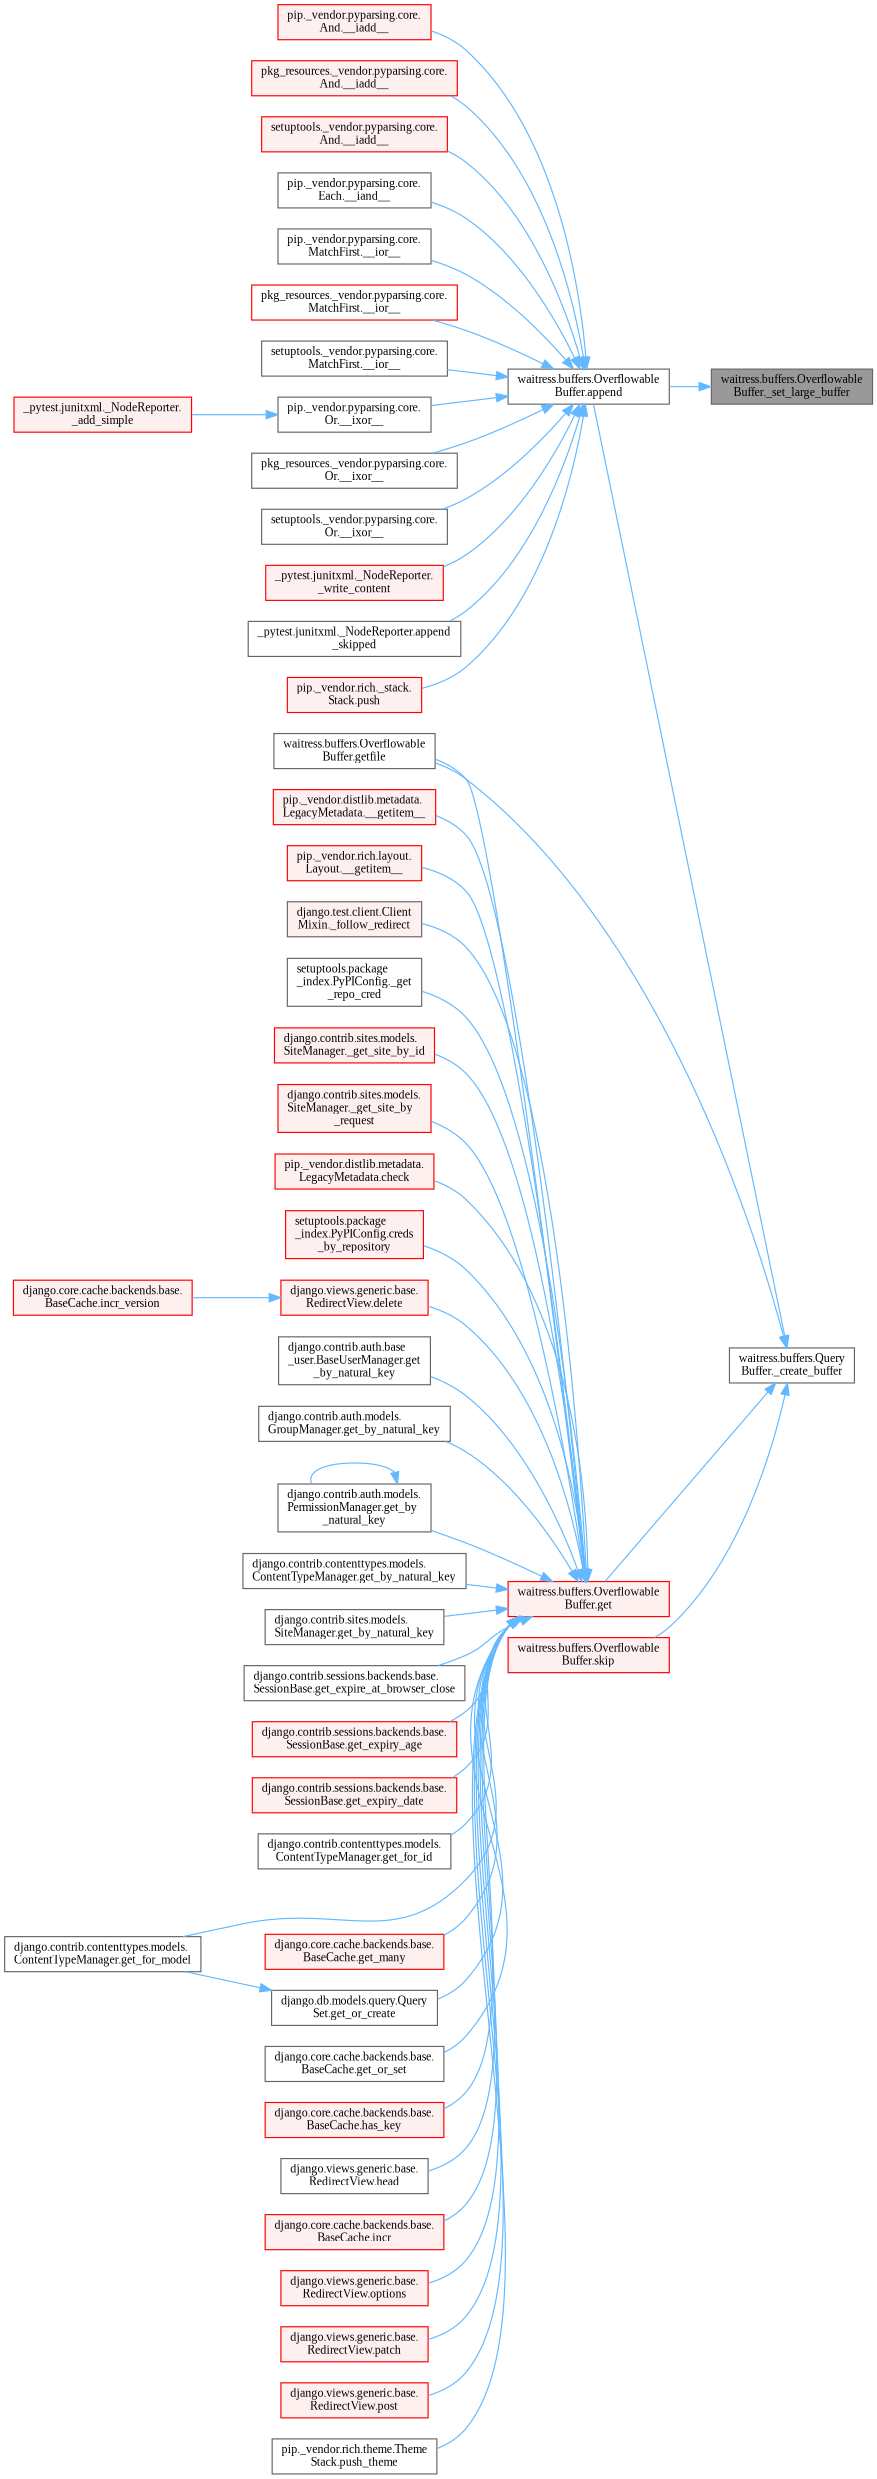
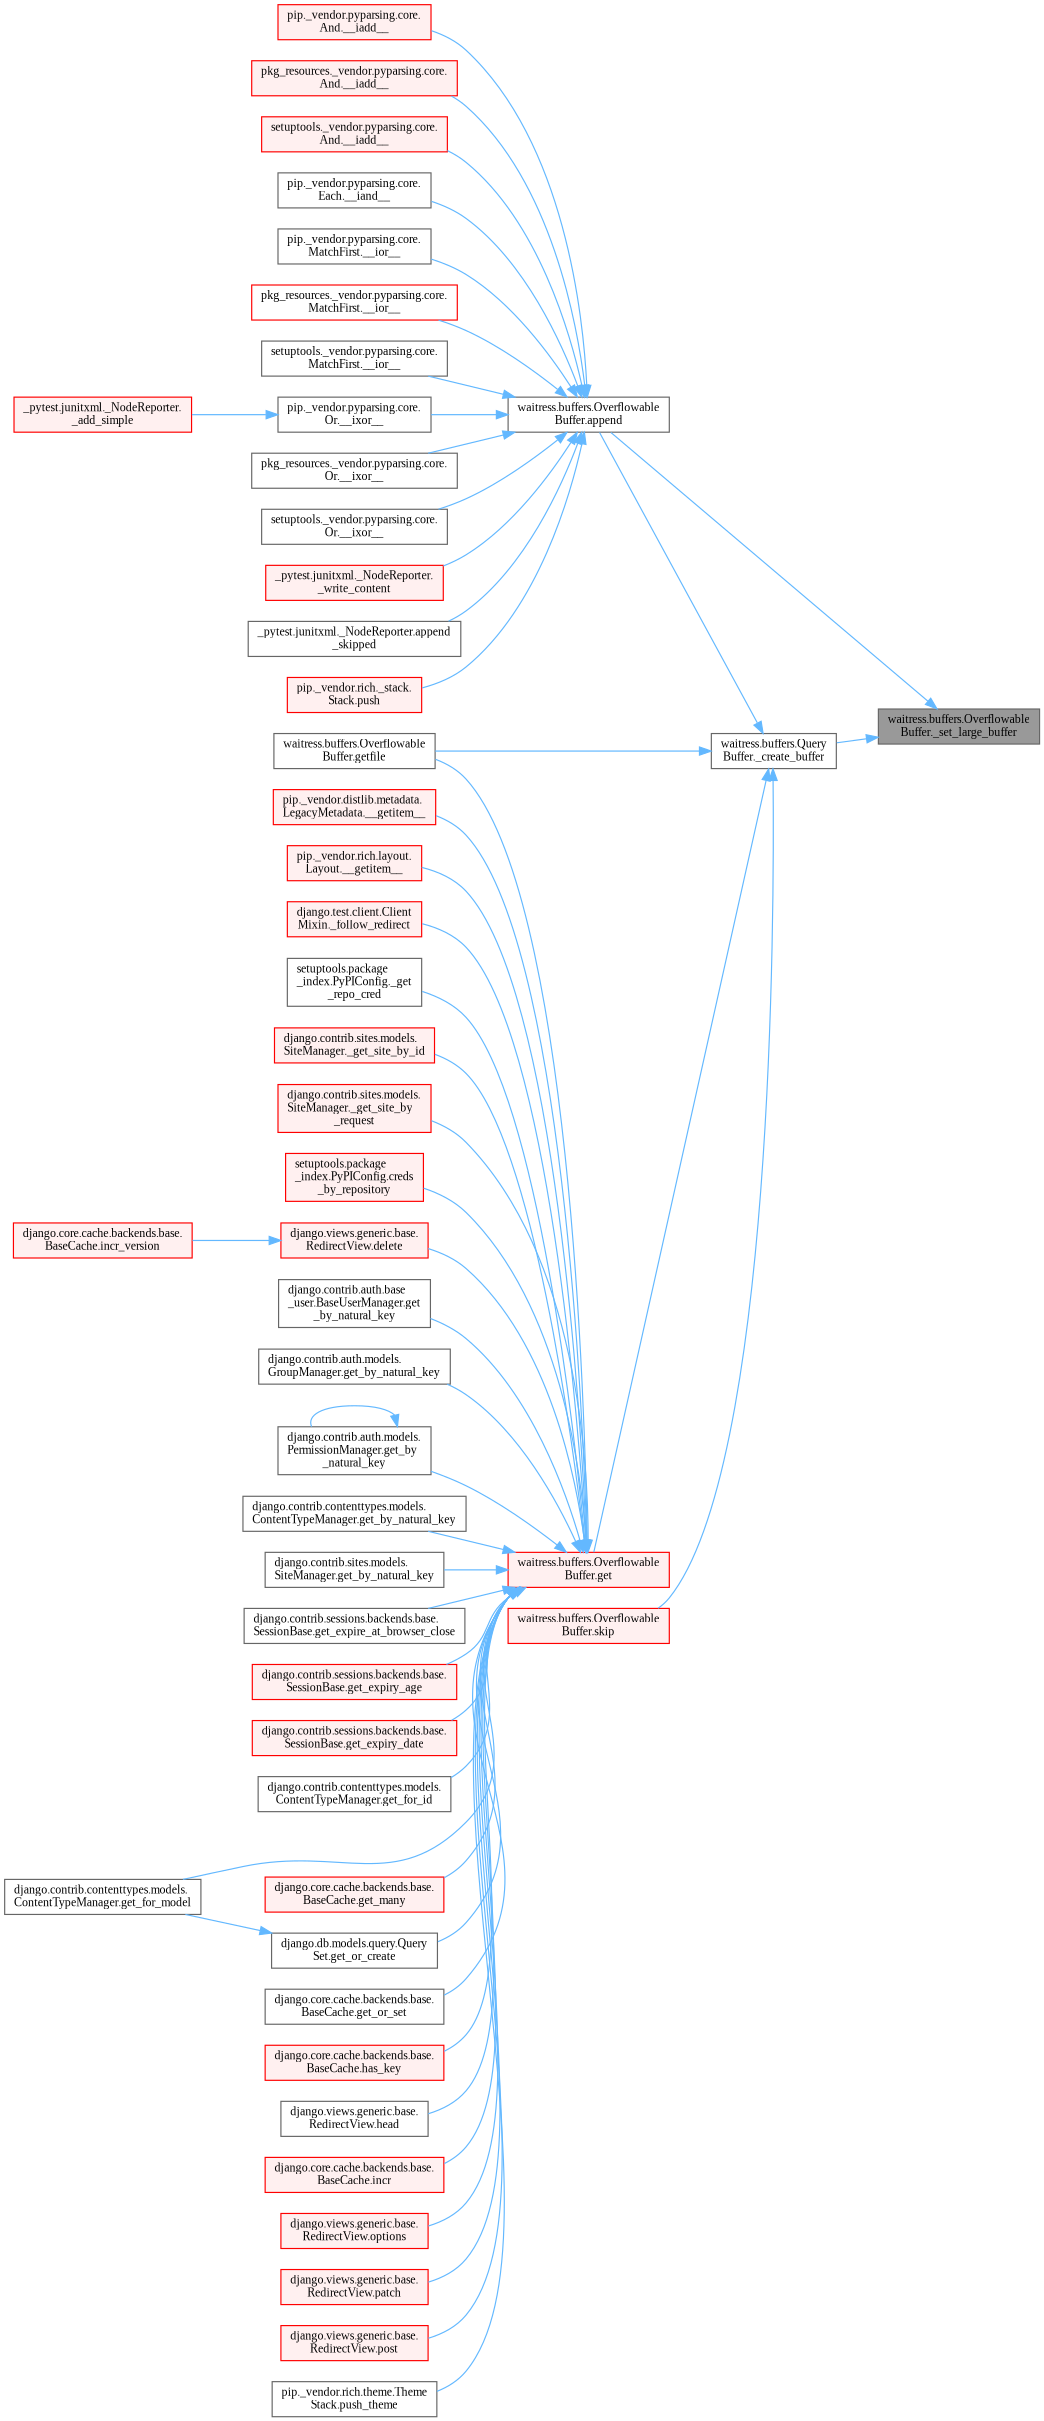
edge "waitress.buffers.Query Buffer._create_buffer" -> "waitress.buffers.Overflowable Buffer._set_large_buffer": added
node "django.test.client.Client Mixin._follow_redirect": color grey40 -> red
node "pip._vendor.distlib.metadata. LegacyMetadata.check": removed
